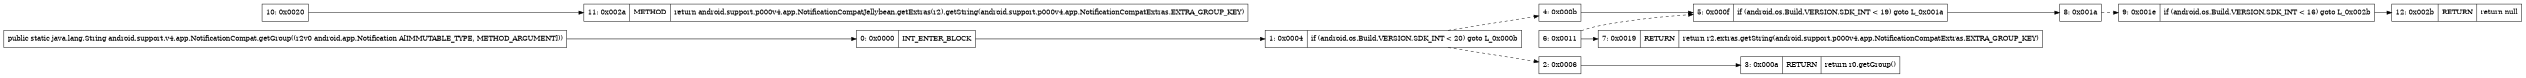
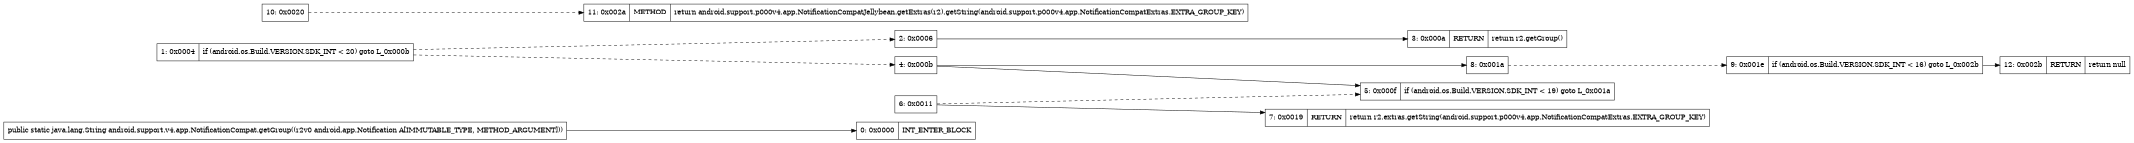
edge "10: 0x0020" -> "11: 0x002a": style solid -> dashed
edge "5: 0x000f" -> "8: 0x001a": now "4: 0x000b" -> "8: 0x001a"
edge "0: 0x0000" -> "1: 0x0004": removed
node "3: 0x000a": text "return r0.getGroup()" -> "return r2.getGroup()"
